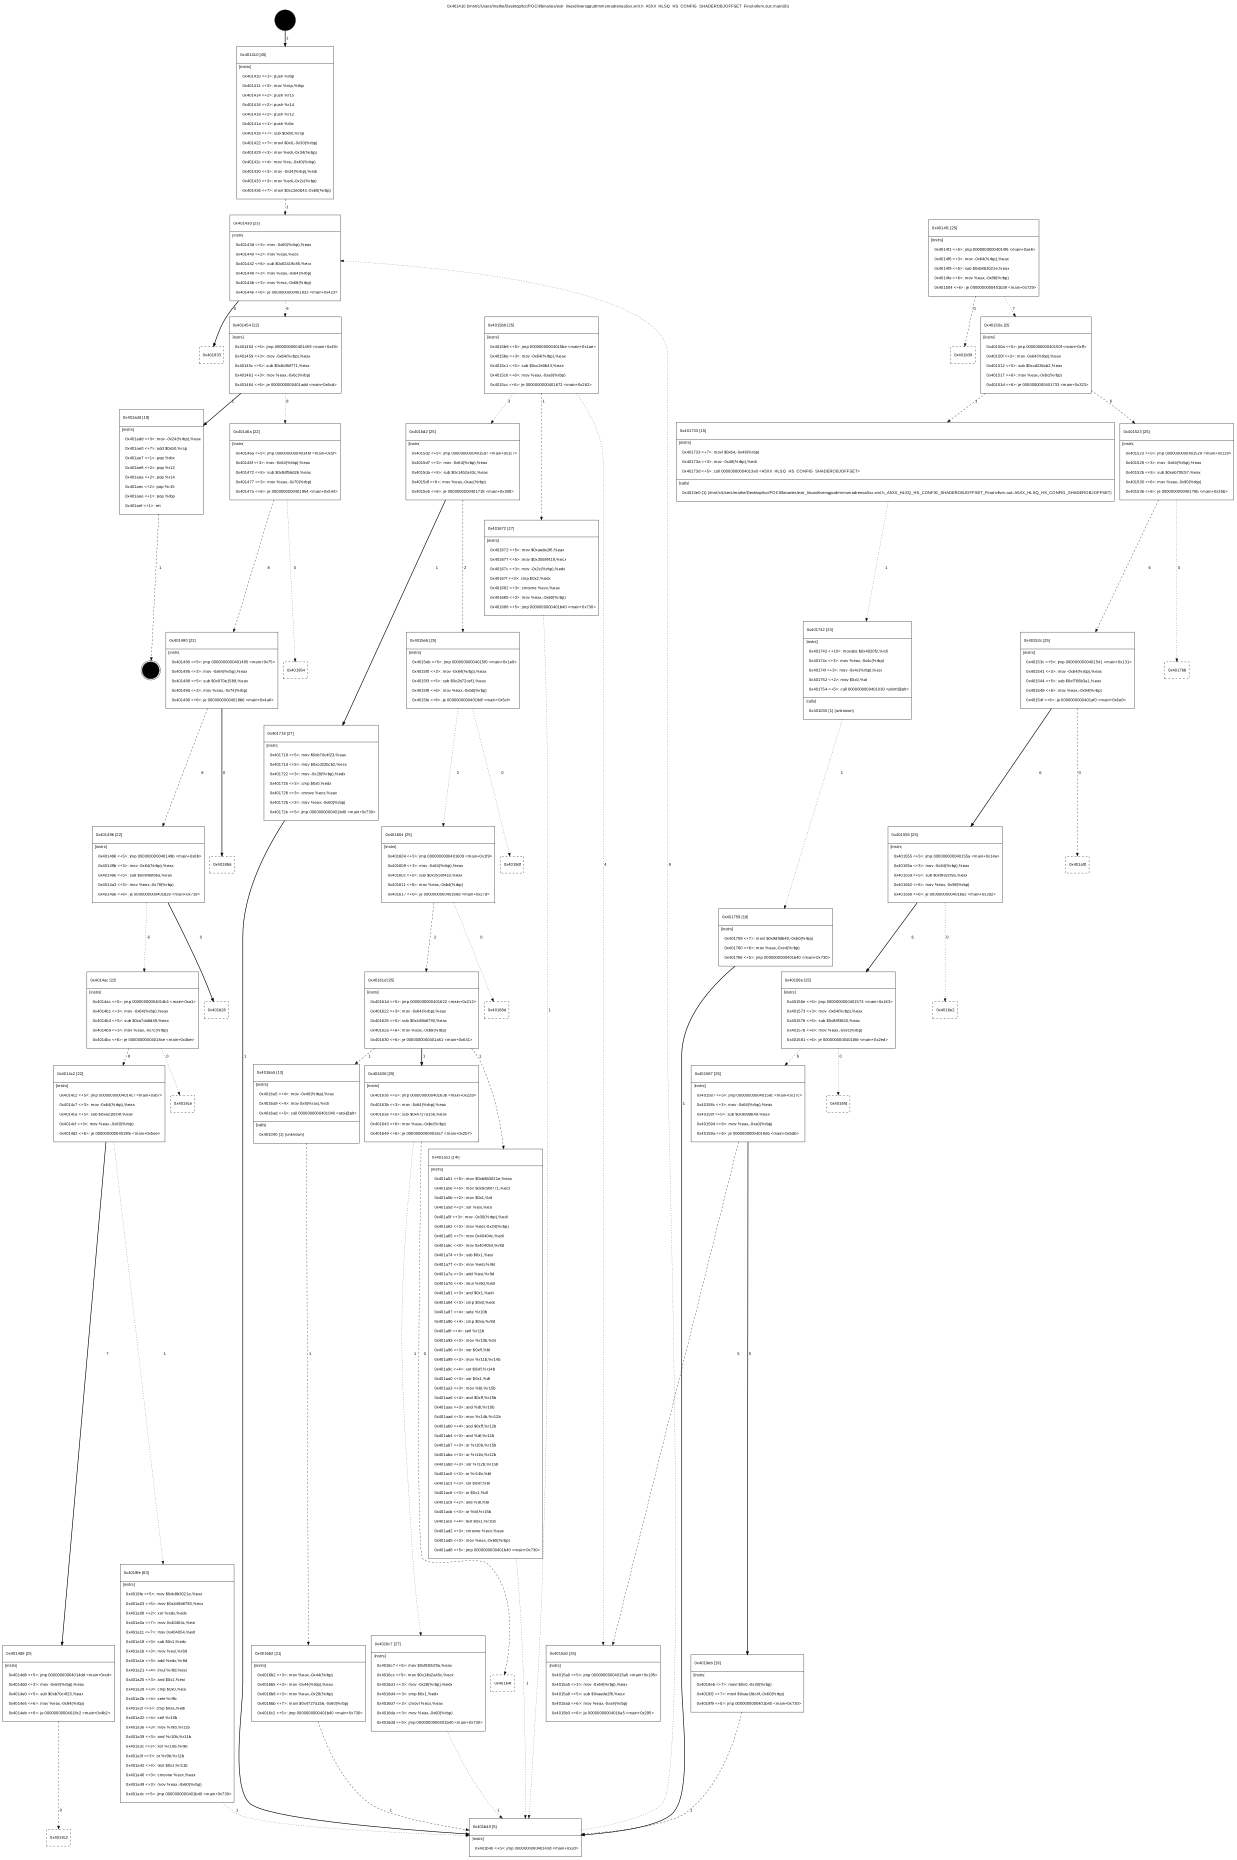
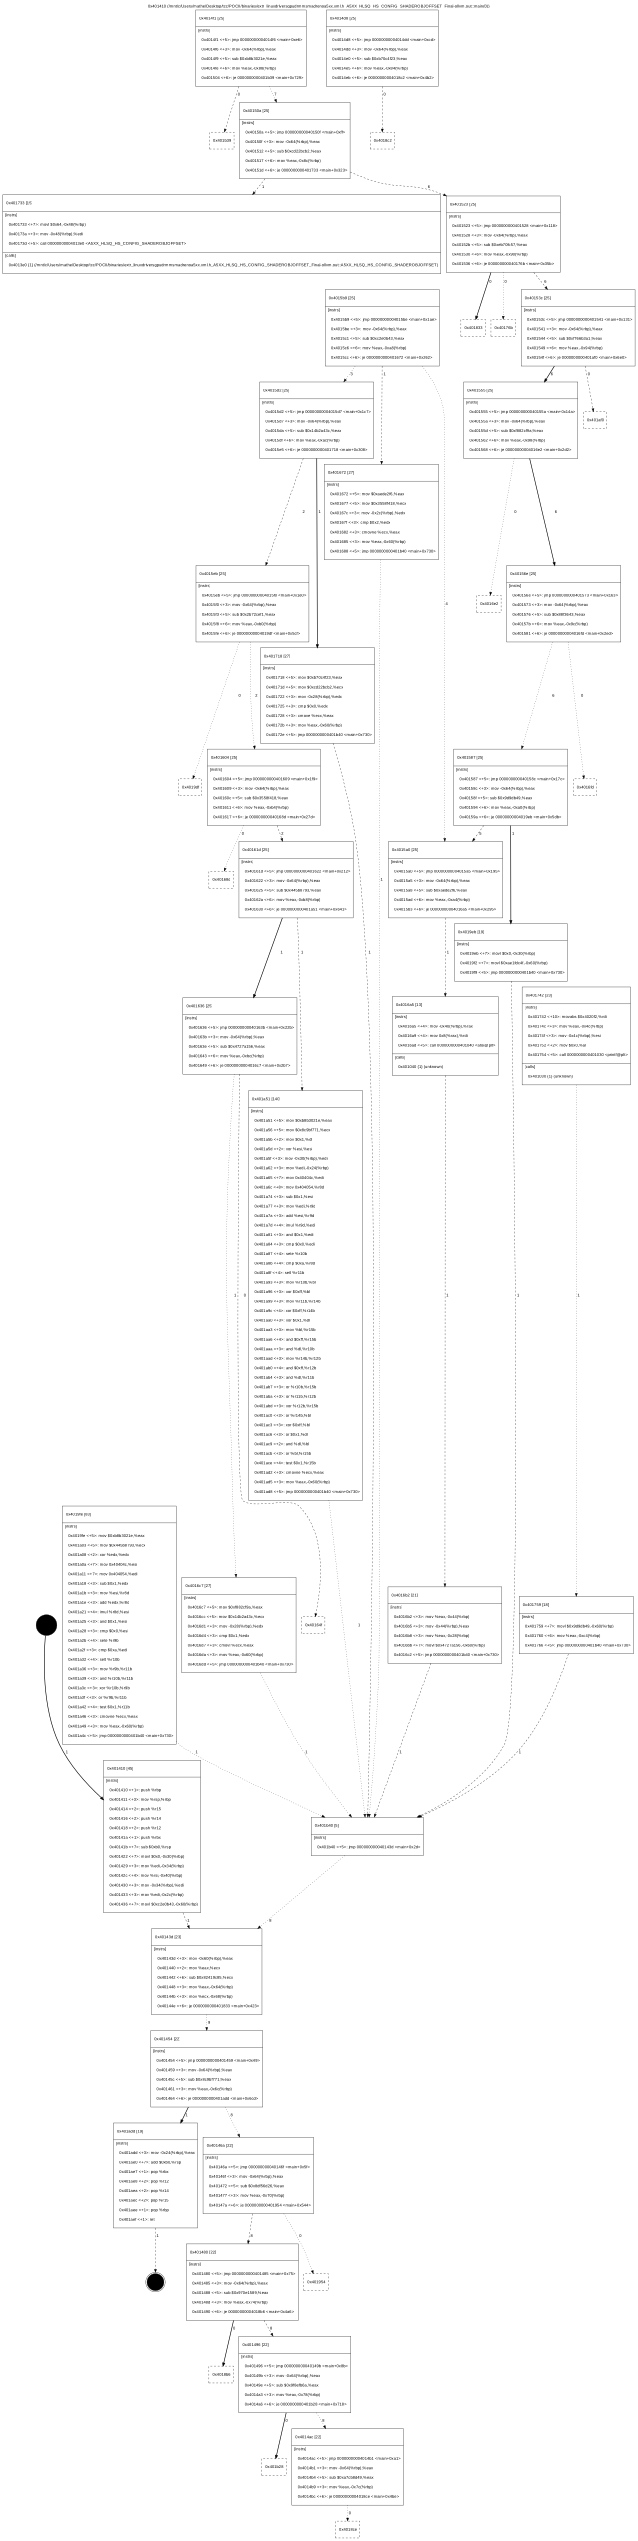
edge "0x40143d [23]" -> "0x401833": now "0x401523 [25]" -> "0x401833"
edge "0x401733 [15]" -> "0x401742 [23]": removed, label "1"
edge "0x40161d [25]" -> "0x4016a5 [13]": now "0x4015a0 [25]" -> "0x4016a5 [13]"
node "0x4014c2 [22]": removed
edge "0x401587 [25]" -> "0x4019eb [19]": label " 5" -> " 1"
edge "0x401718 [27]" -> "0x401b40 [5]": style bold -> dashed
edge "0x401759 [18]" -> "0x401b40 [5]": style bold -> dashed
